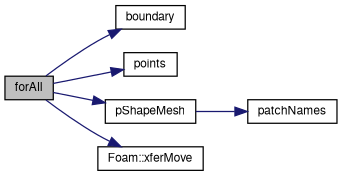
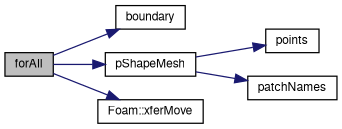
edge "forAll" -> "points": now "pShapeMesh" -> "points"
